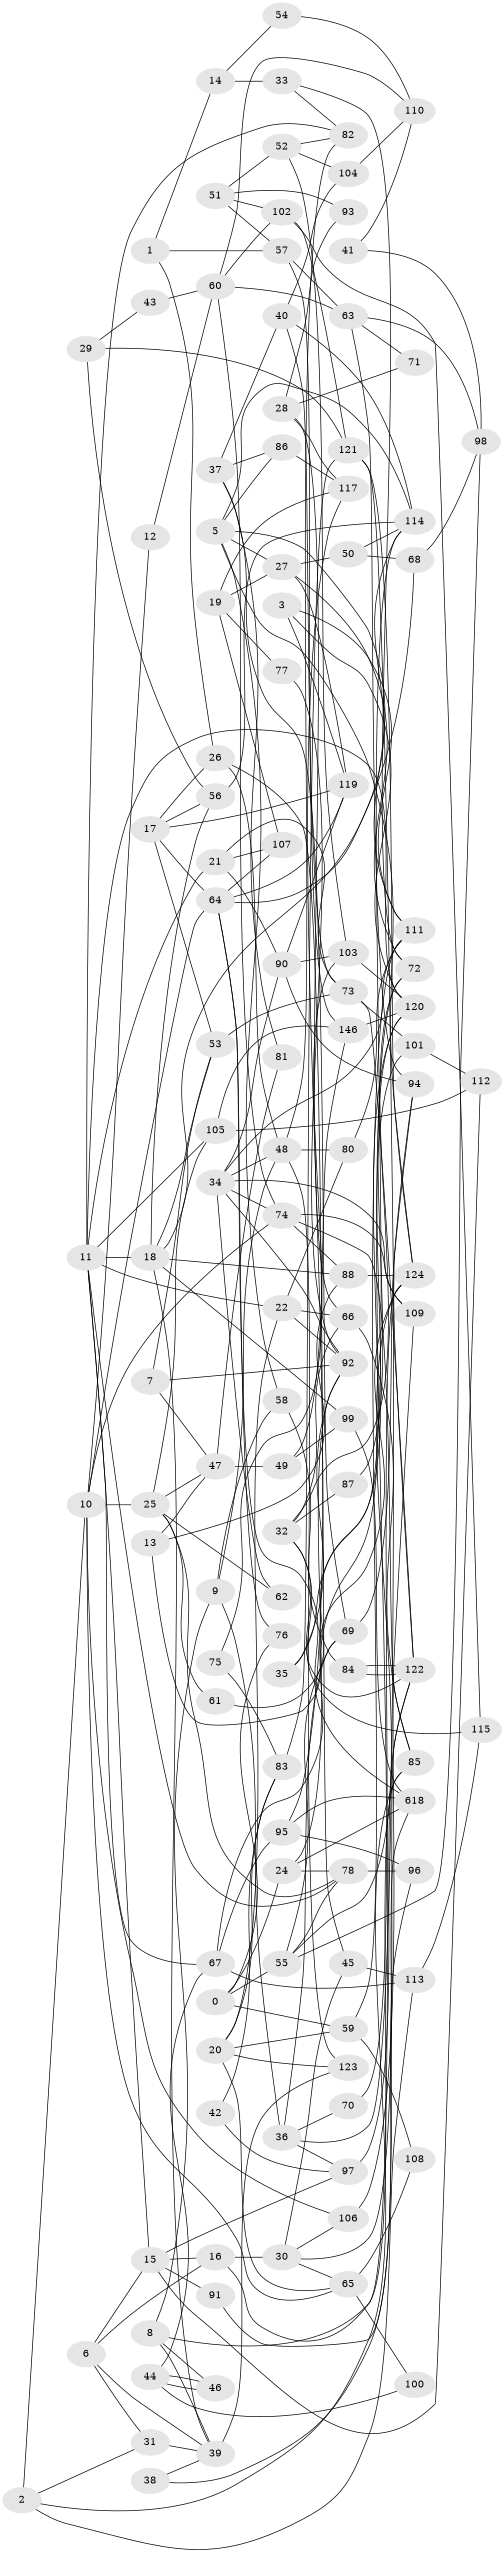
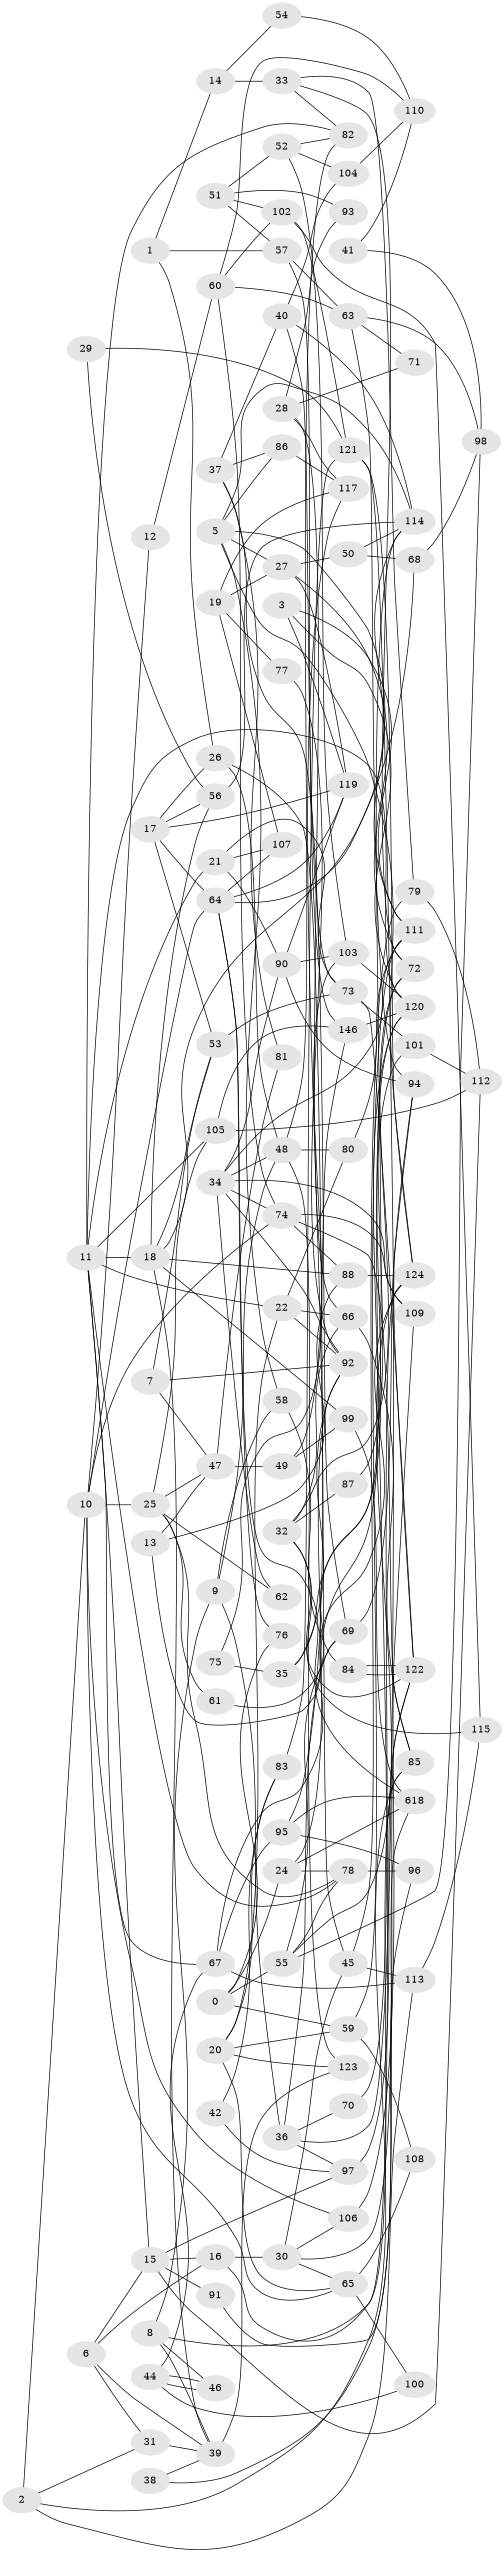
node "43": removed
node "79": added
edge "75" -- "83": now "75" -- "35"
